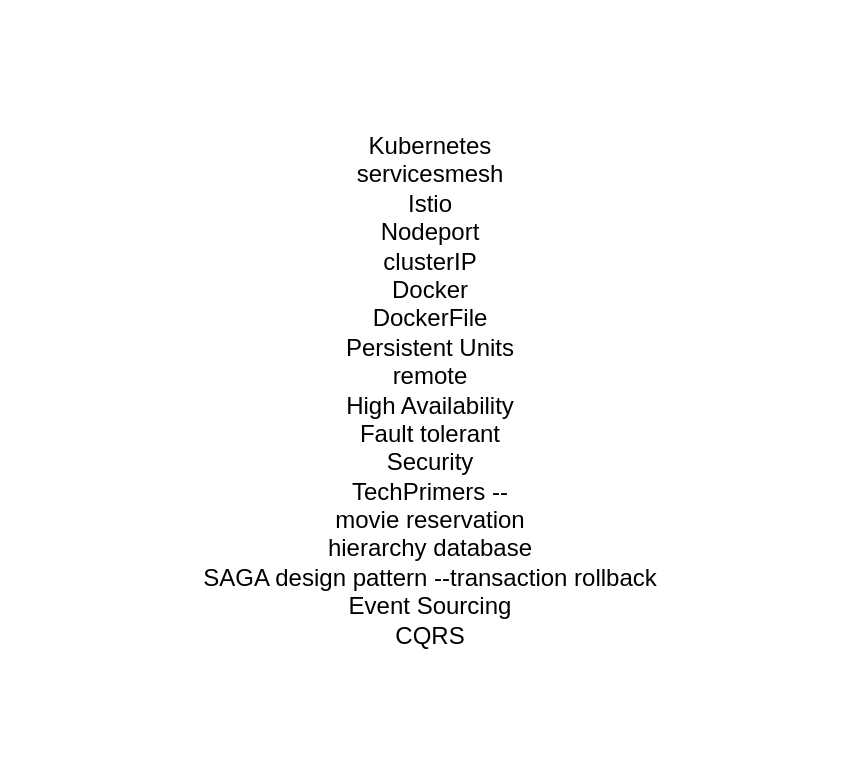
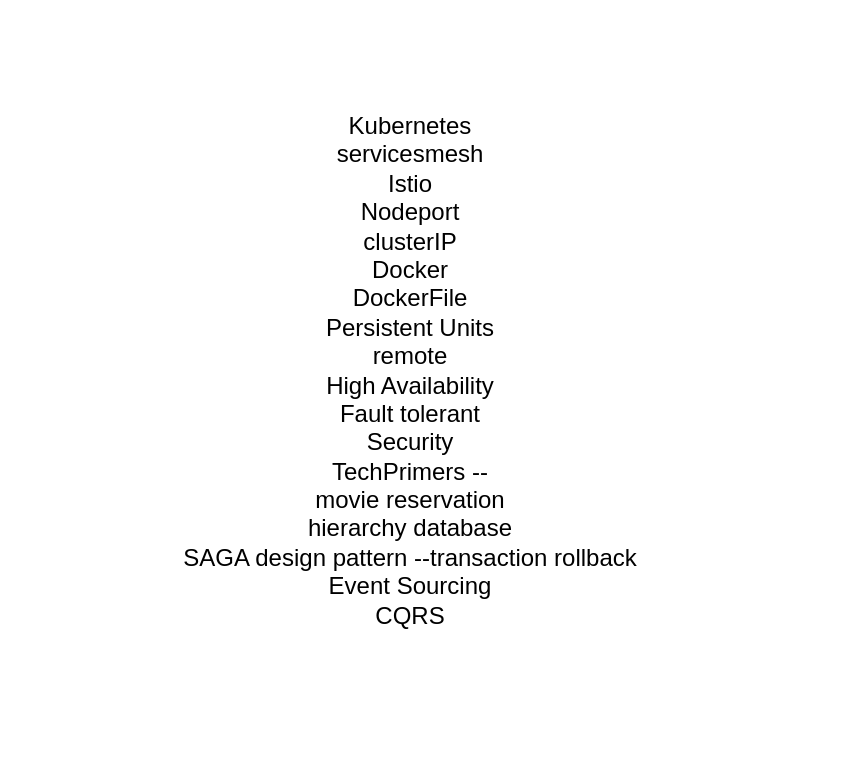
node "Kubernetes servicesmesh Istio Nodeport clusterIP Docker DockerFile Persistent Units remote High Availability Fault tolerant Security TechPrimers -- movie reservation hierarchy database SAGA design pattern --transaction rollback Event Sourcing CQRS": moved (431, 391) -> (411, 371)
